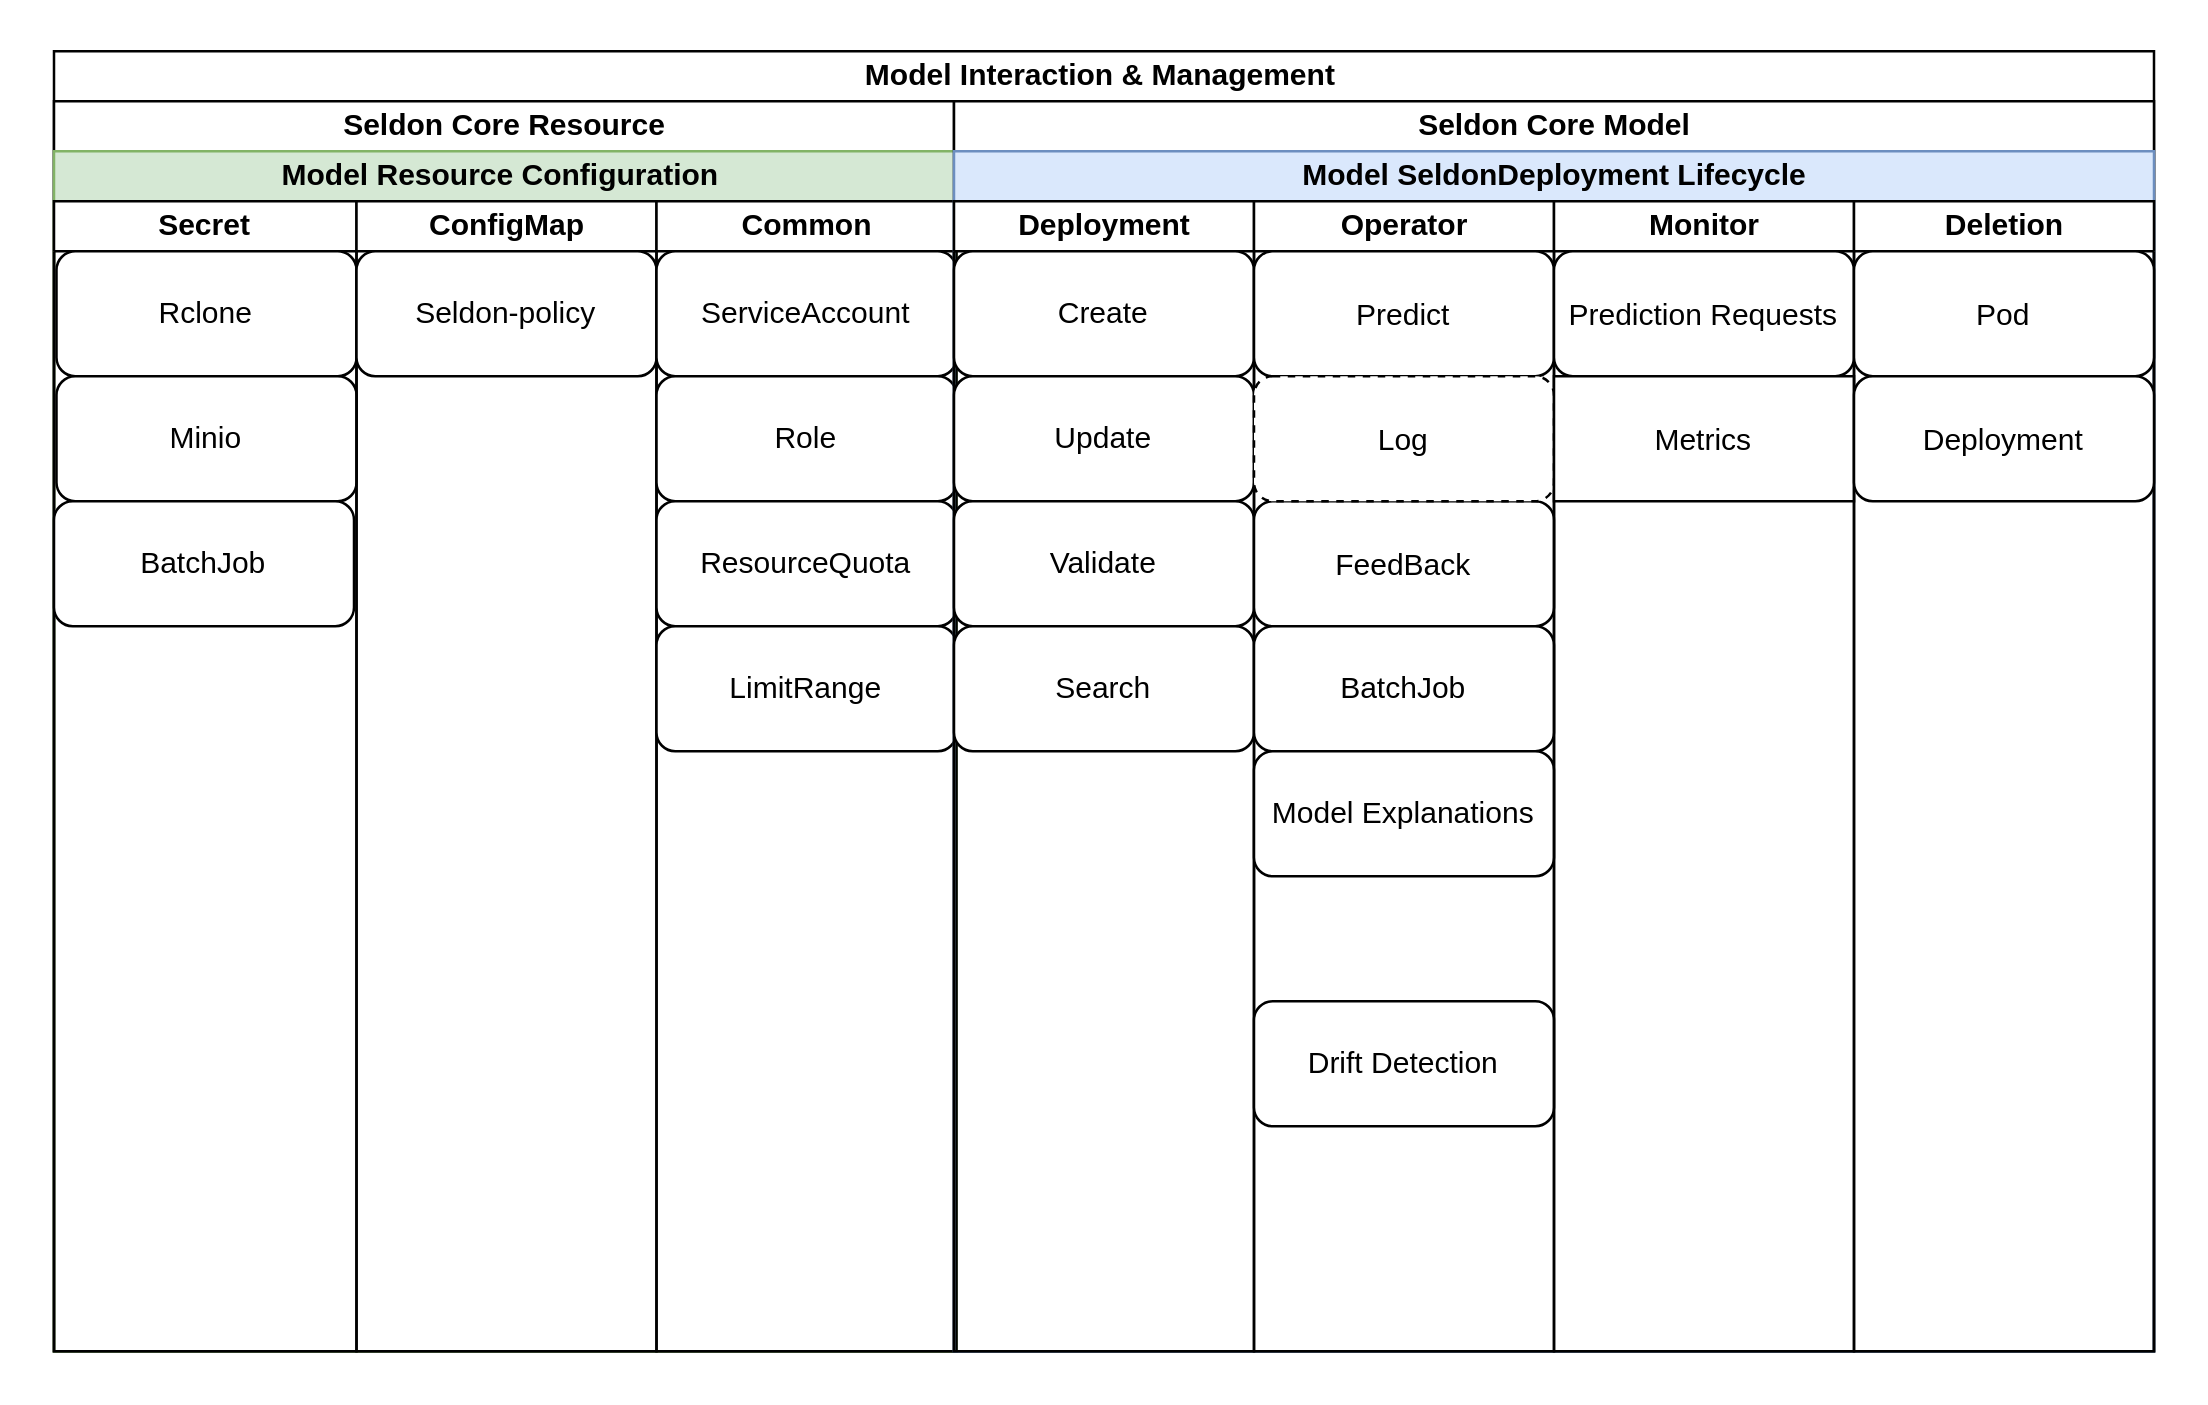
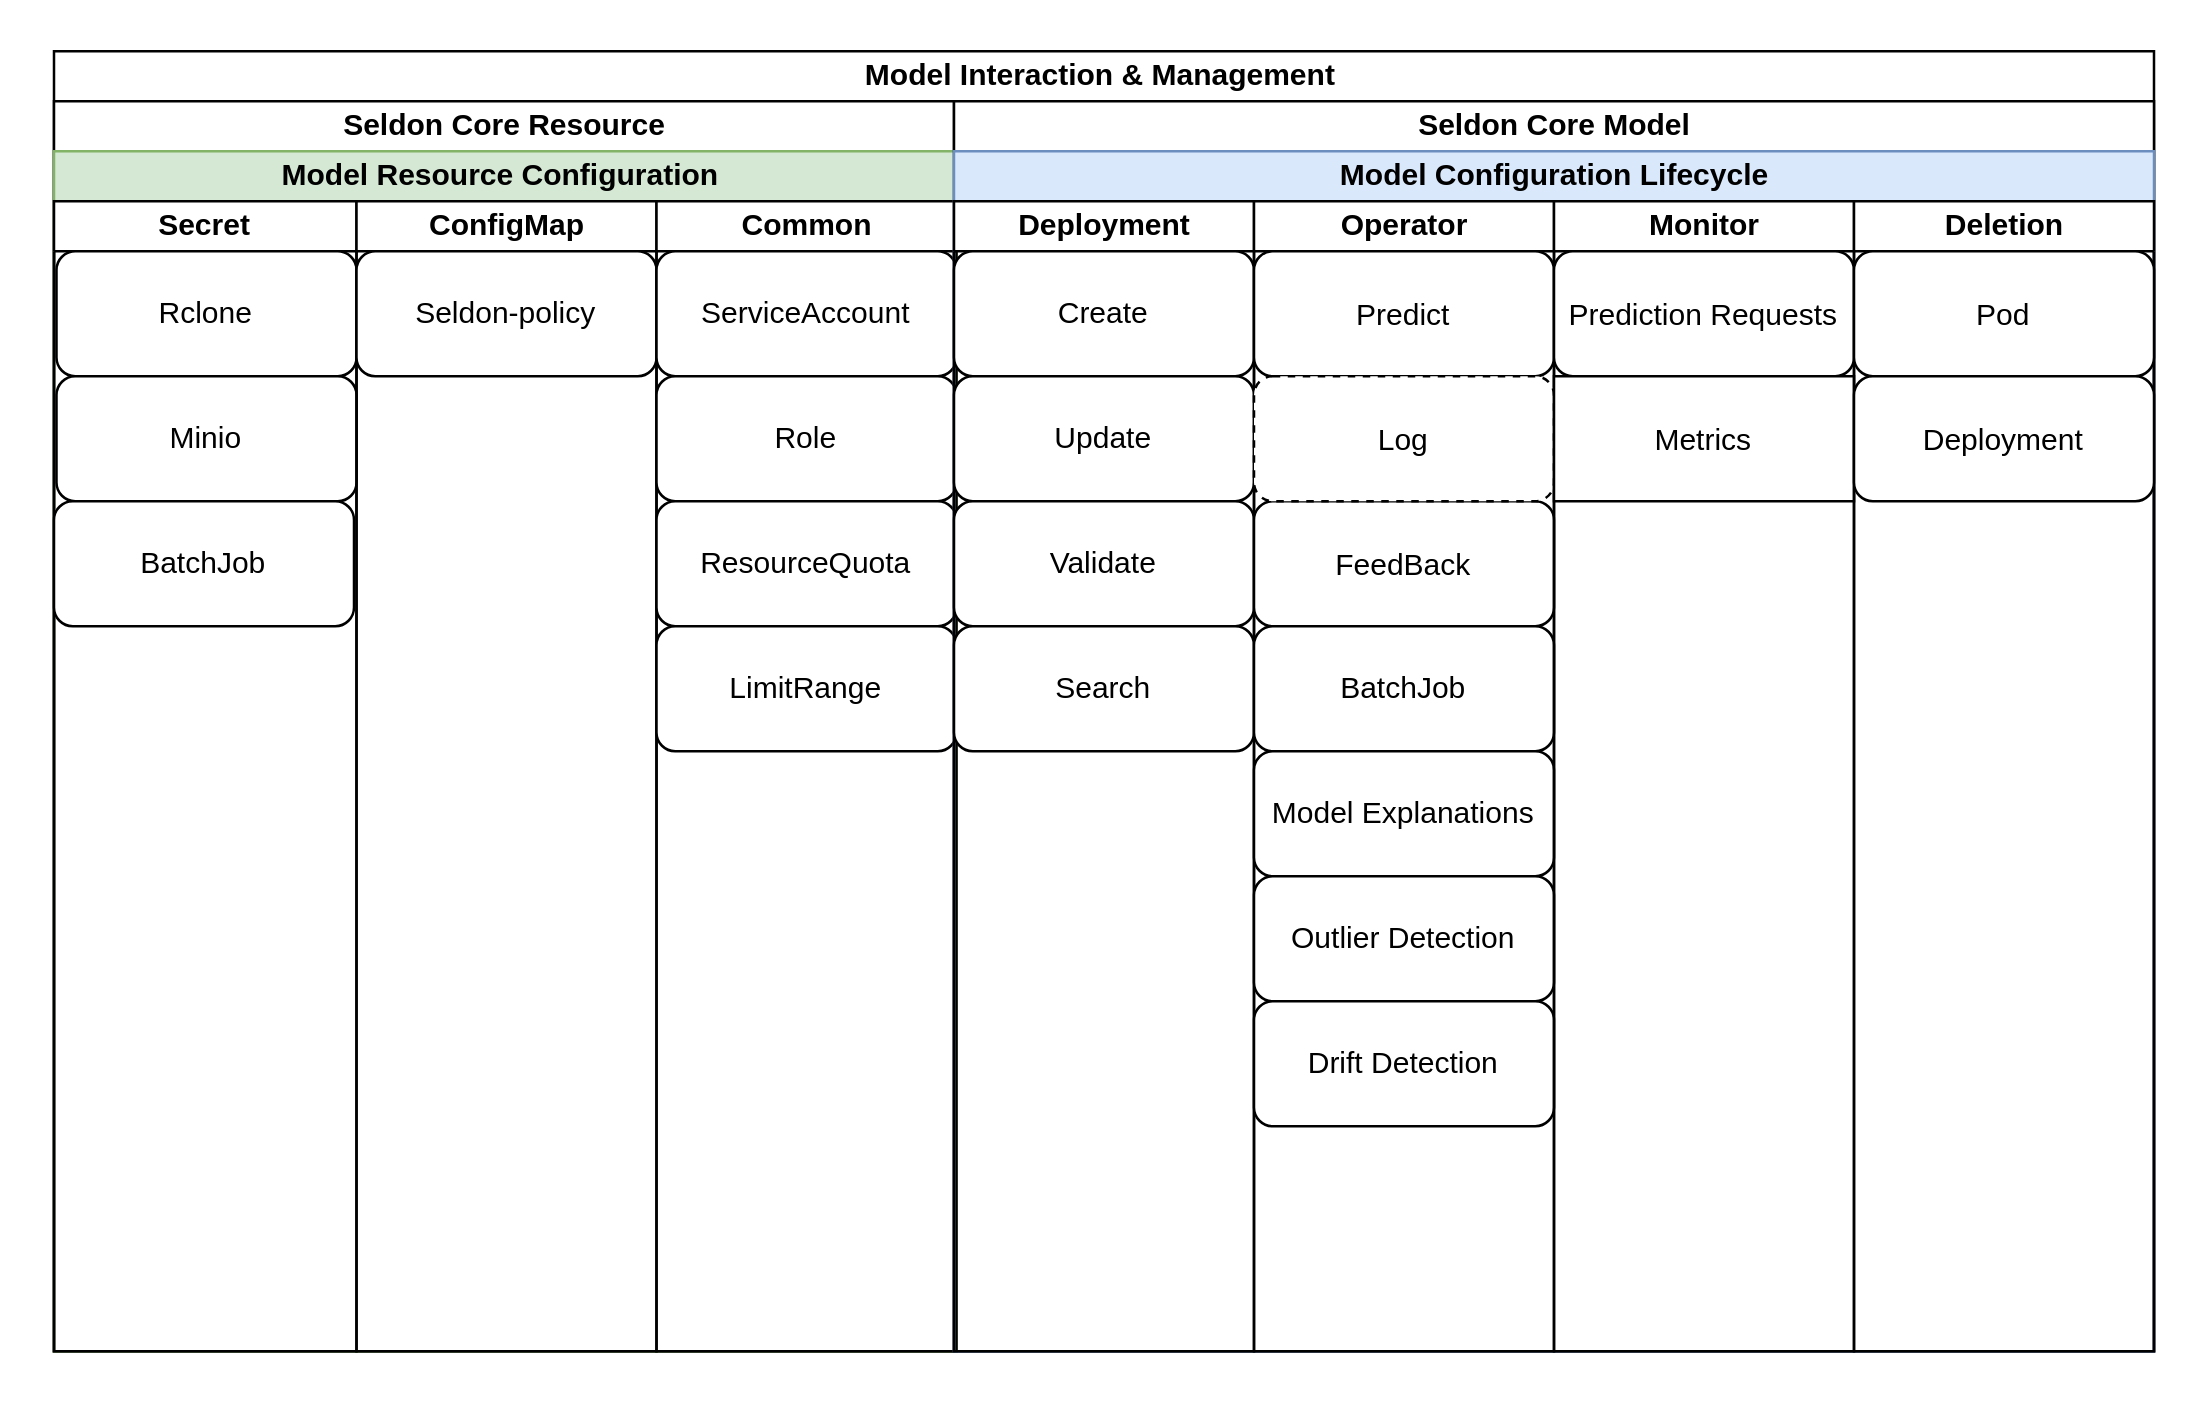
node "Model SeldonDeployment Lifecycle": label "Model SeldonDeployment Lifecycle" -> "Model Configuration Lifecycle"
node "Outlier Detection": added
